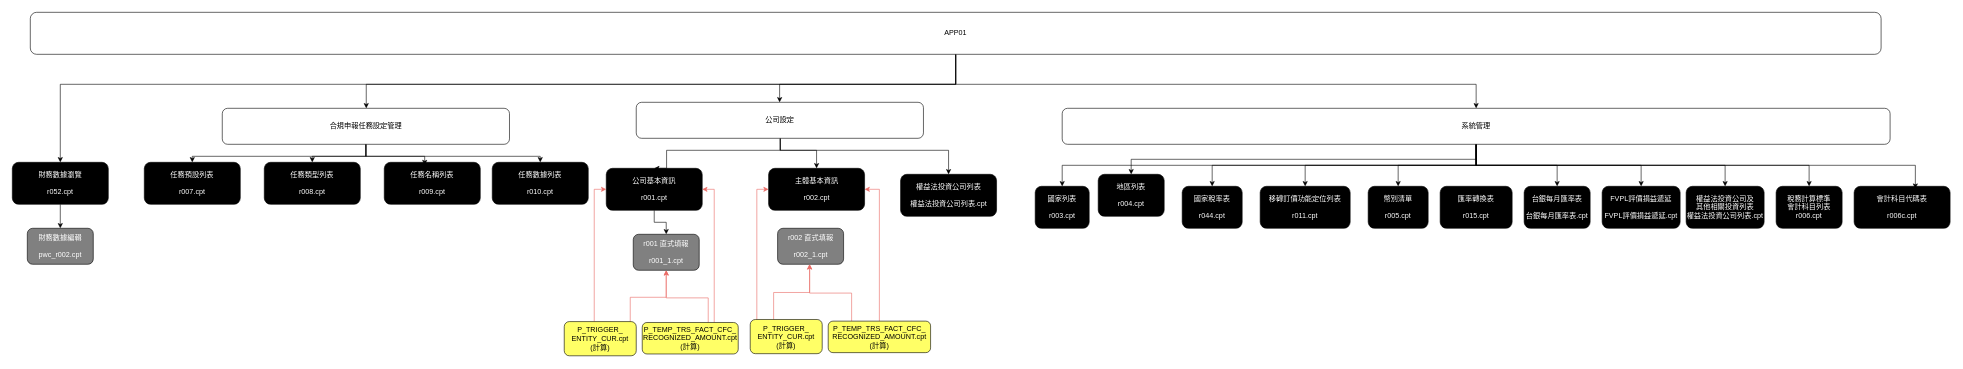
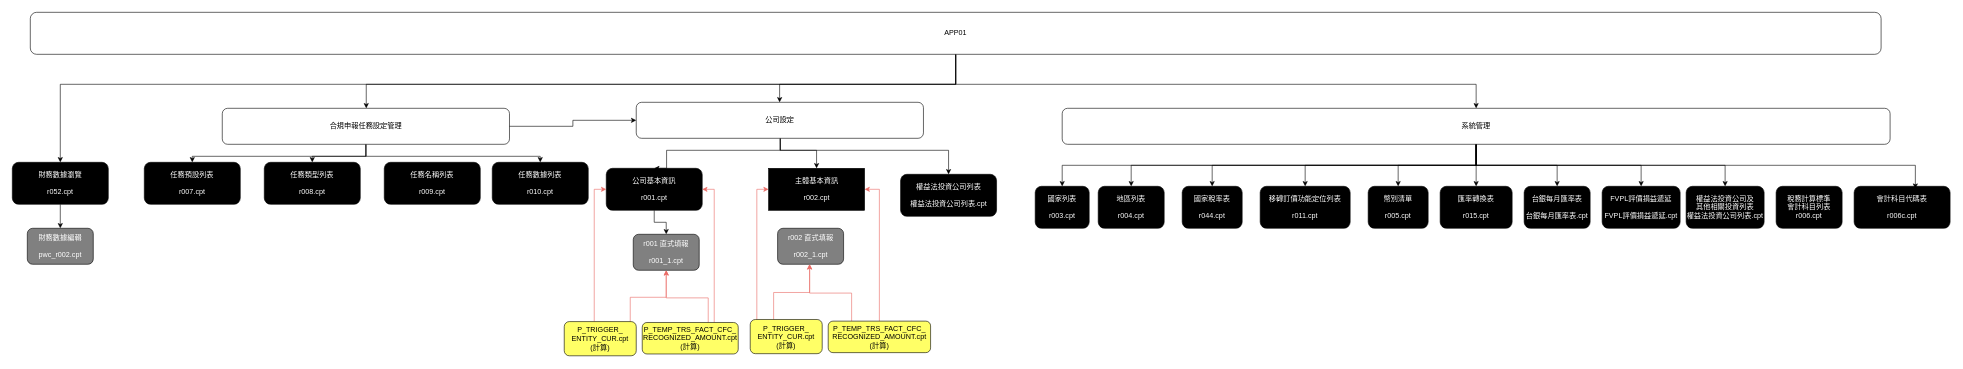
edge "合規申報任務設定管理" -> "任務名稱列表 r009.cpt": now "合規申報任務設定管理" -> "公司設定"
edge "系統管理" -> "稅務計算標準 會計科目列表 r006.cpt": now "系統管理" -> "匯率轉換表 r015.cpt"
node "主體基本資訊 r002.cpt": shape rounded rectangle -> rectangle
node "地區列表 r004.cpt": moved (1131, 195) -> (1131, 207)
